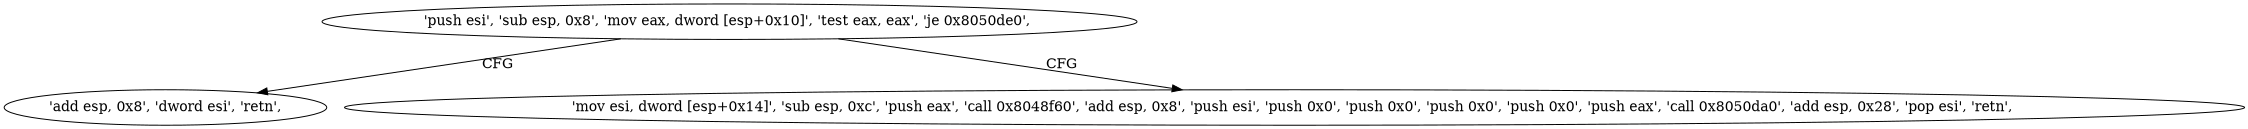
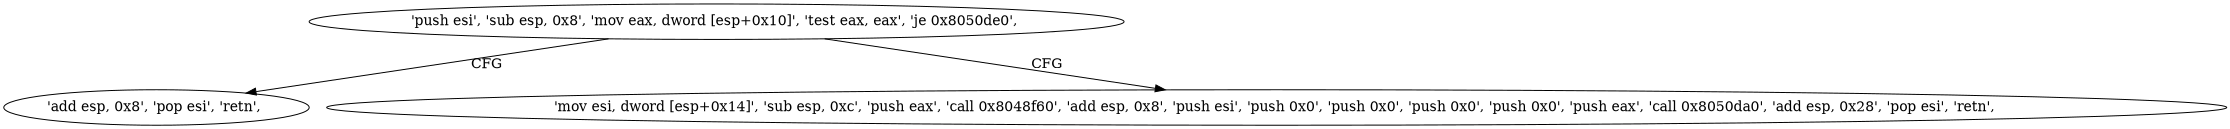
node "'add esp, 0x8', 'dword esi', 'retn',": label "'add esp, 0x8', 'dword esi', 'retn'," -> "'add esp, 0x8', 'pop esi', 'retn',"
